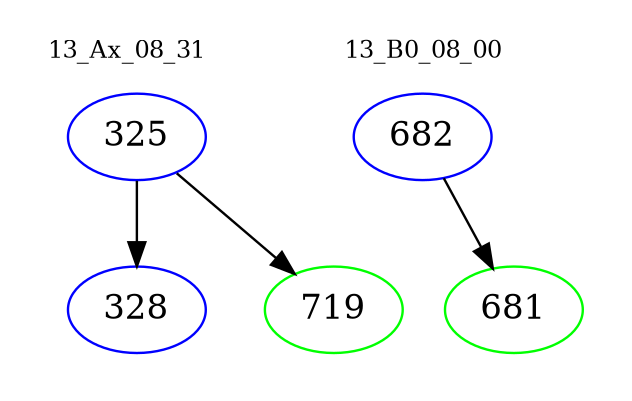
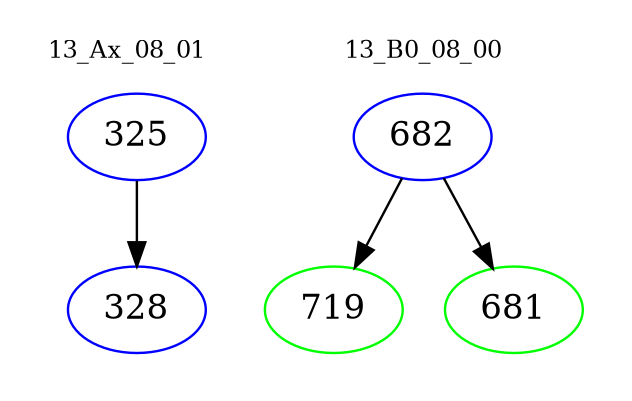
cluster "13_Ax_08_31": label "13_Ax_08_31" -> "13_Ax_08_01"
edge "325" -> "719": now "682" -> "719"
